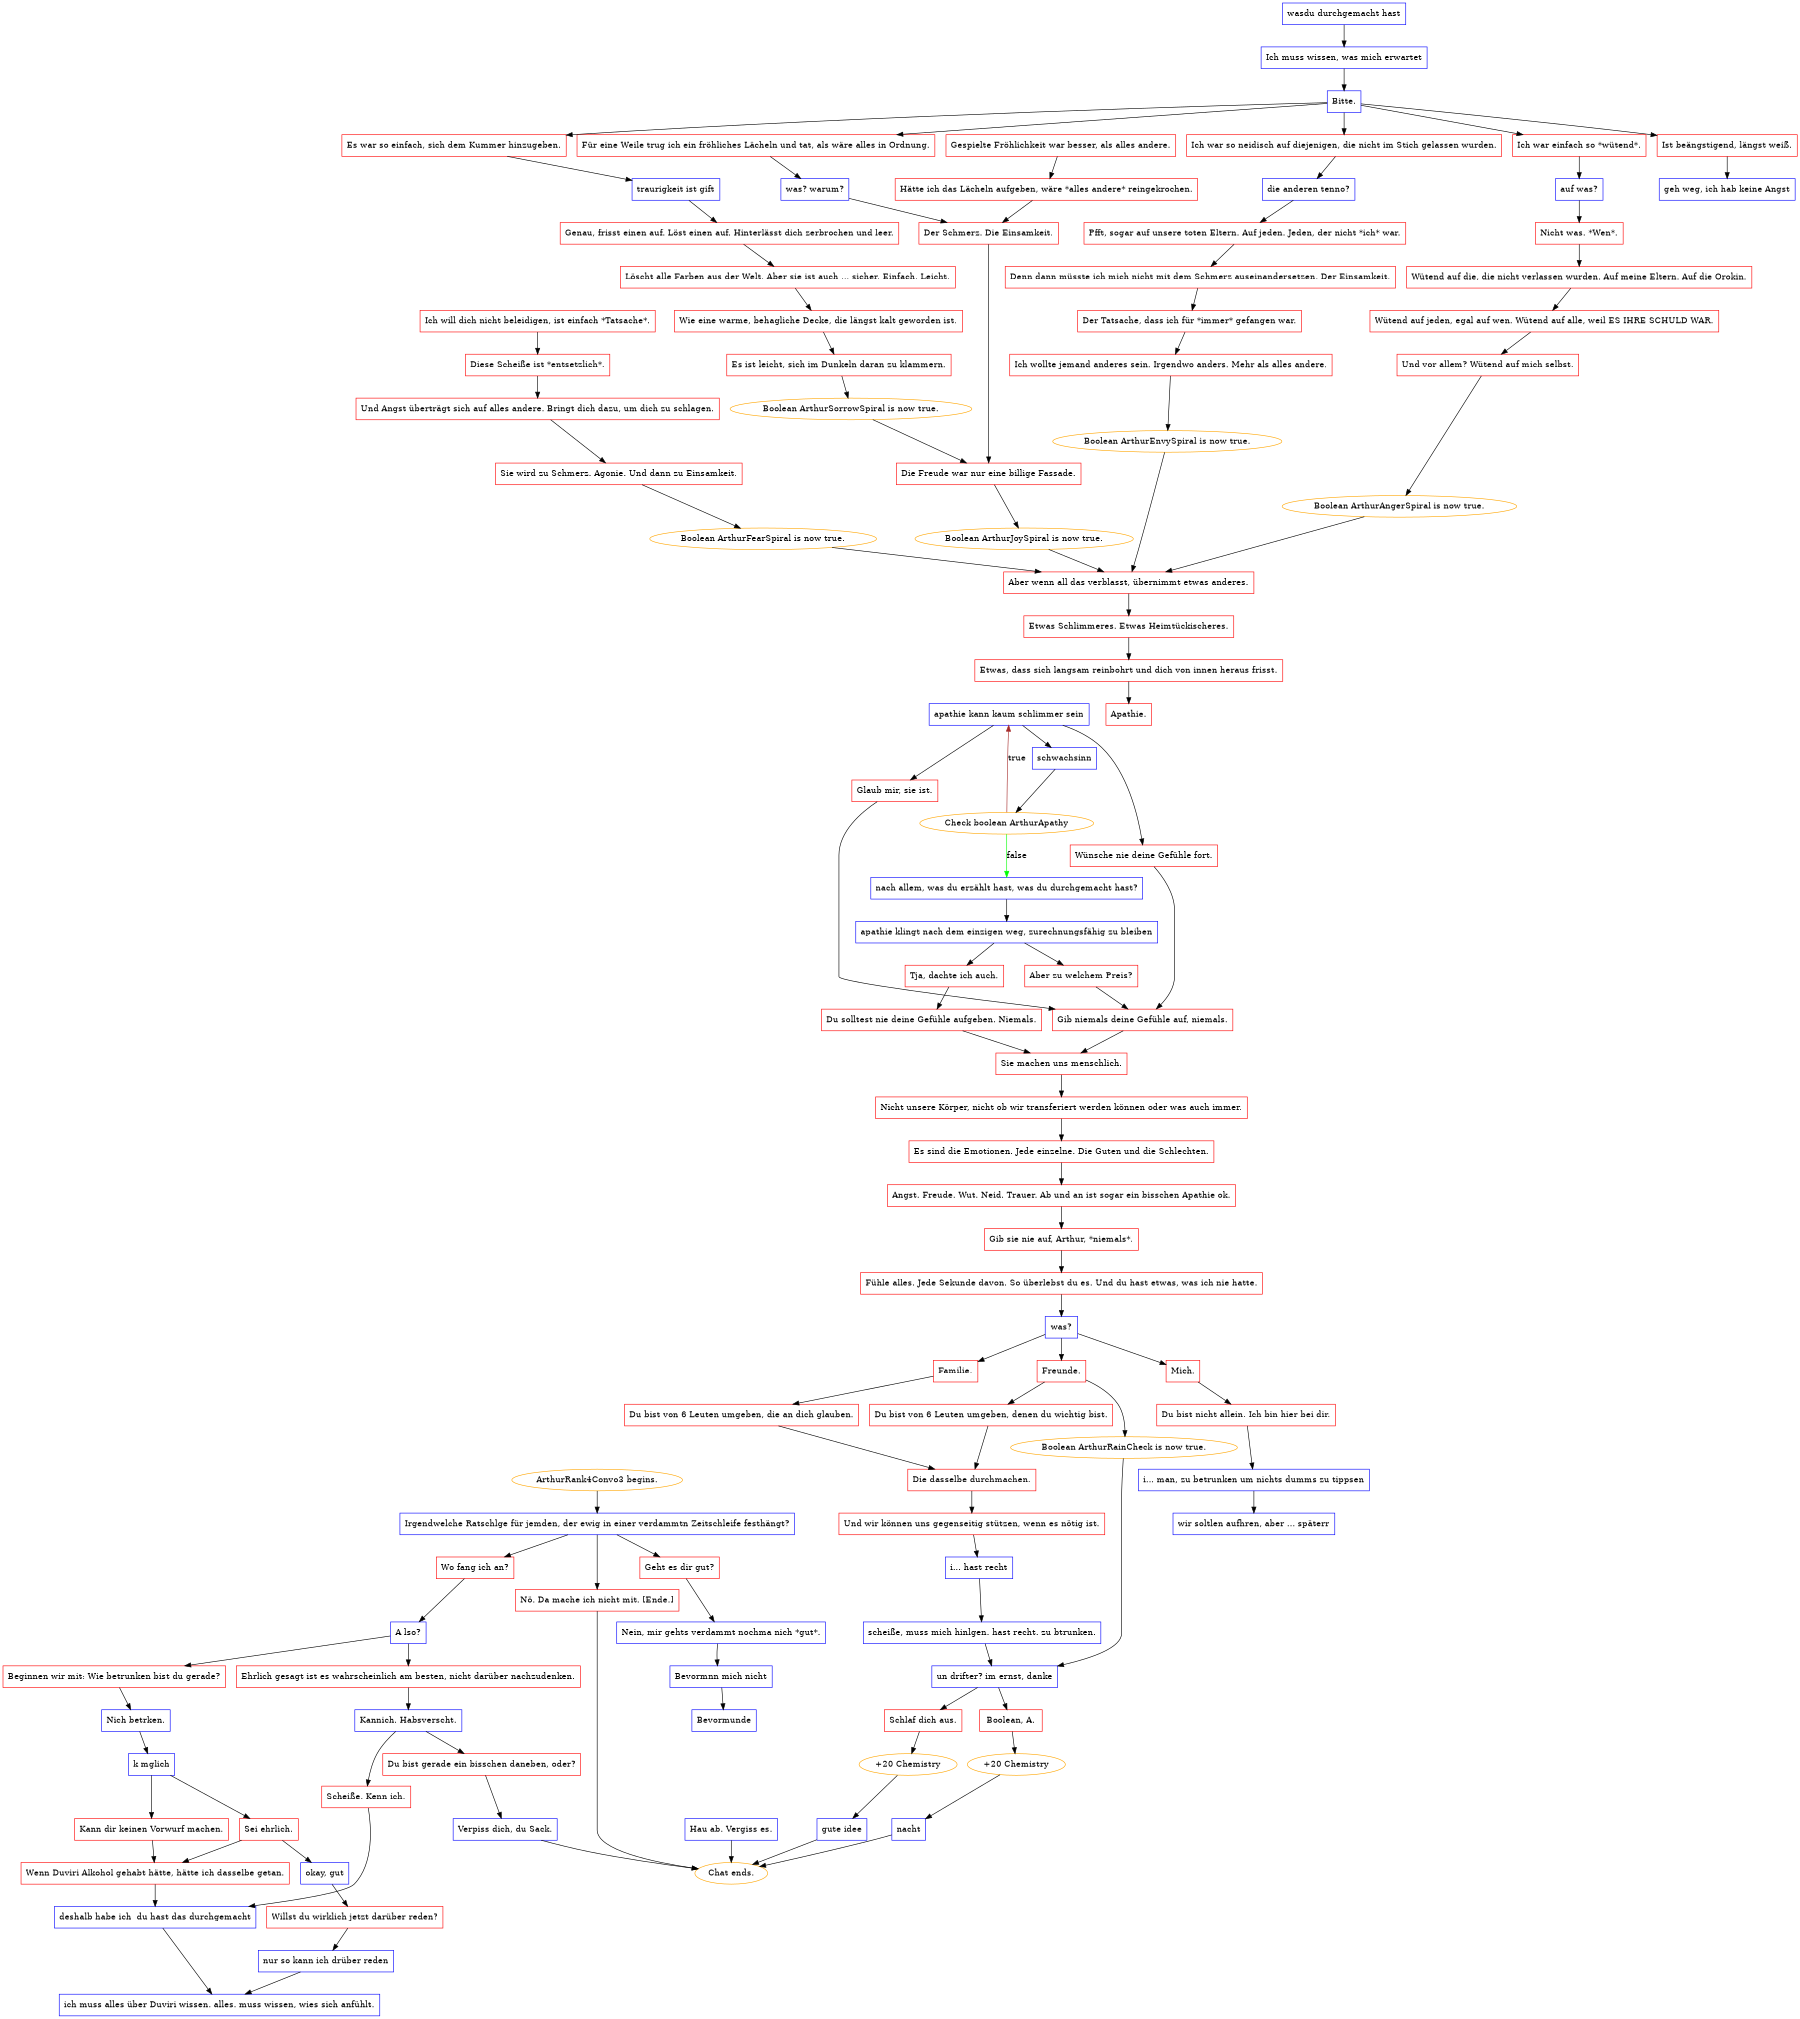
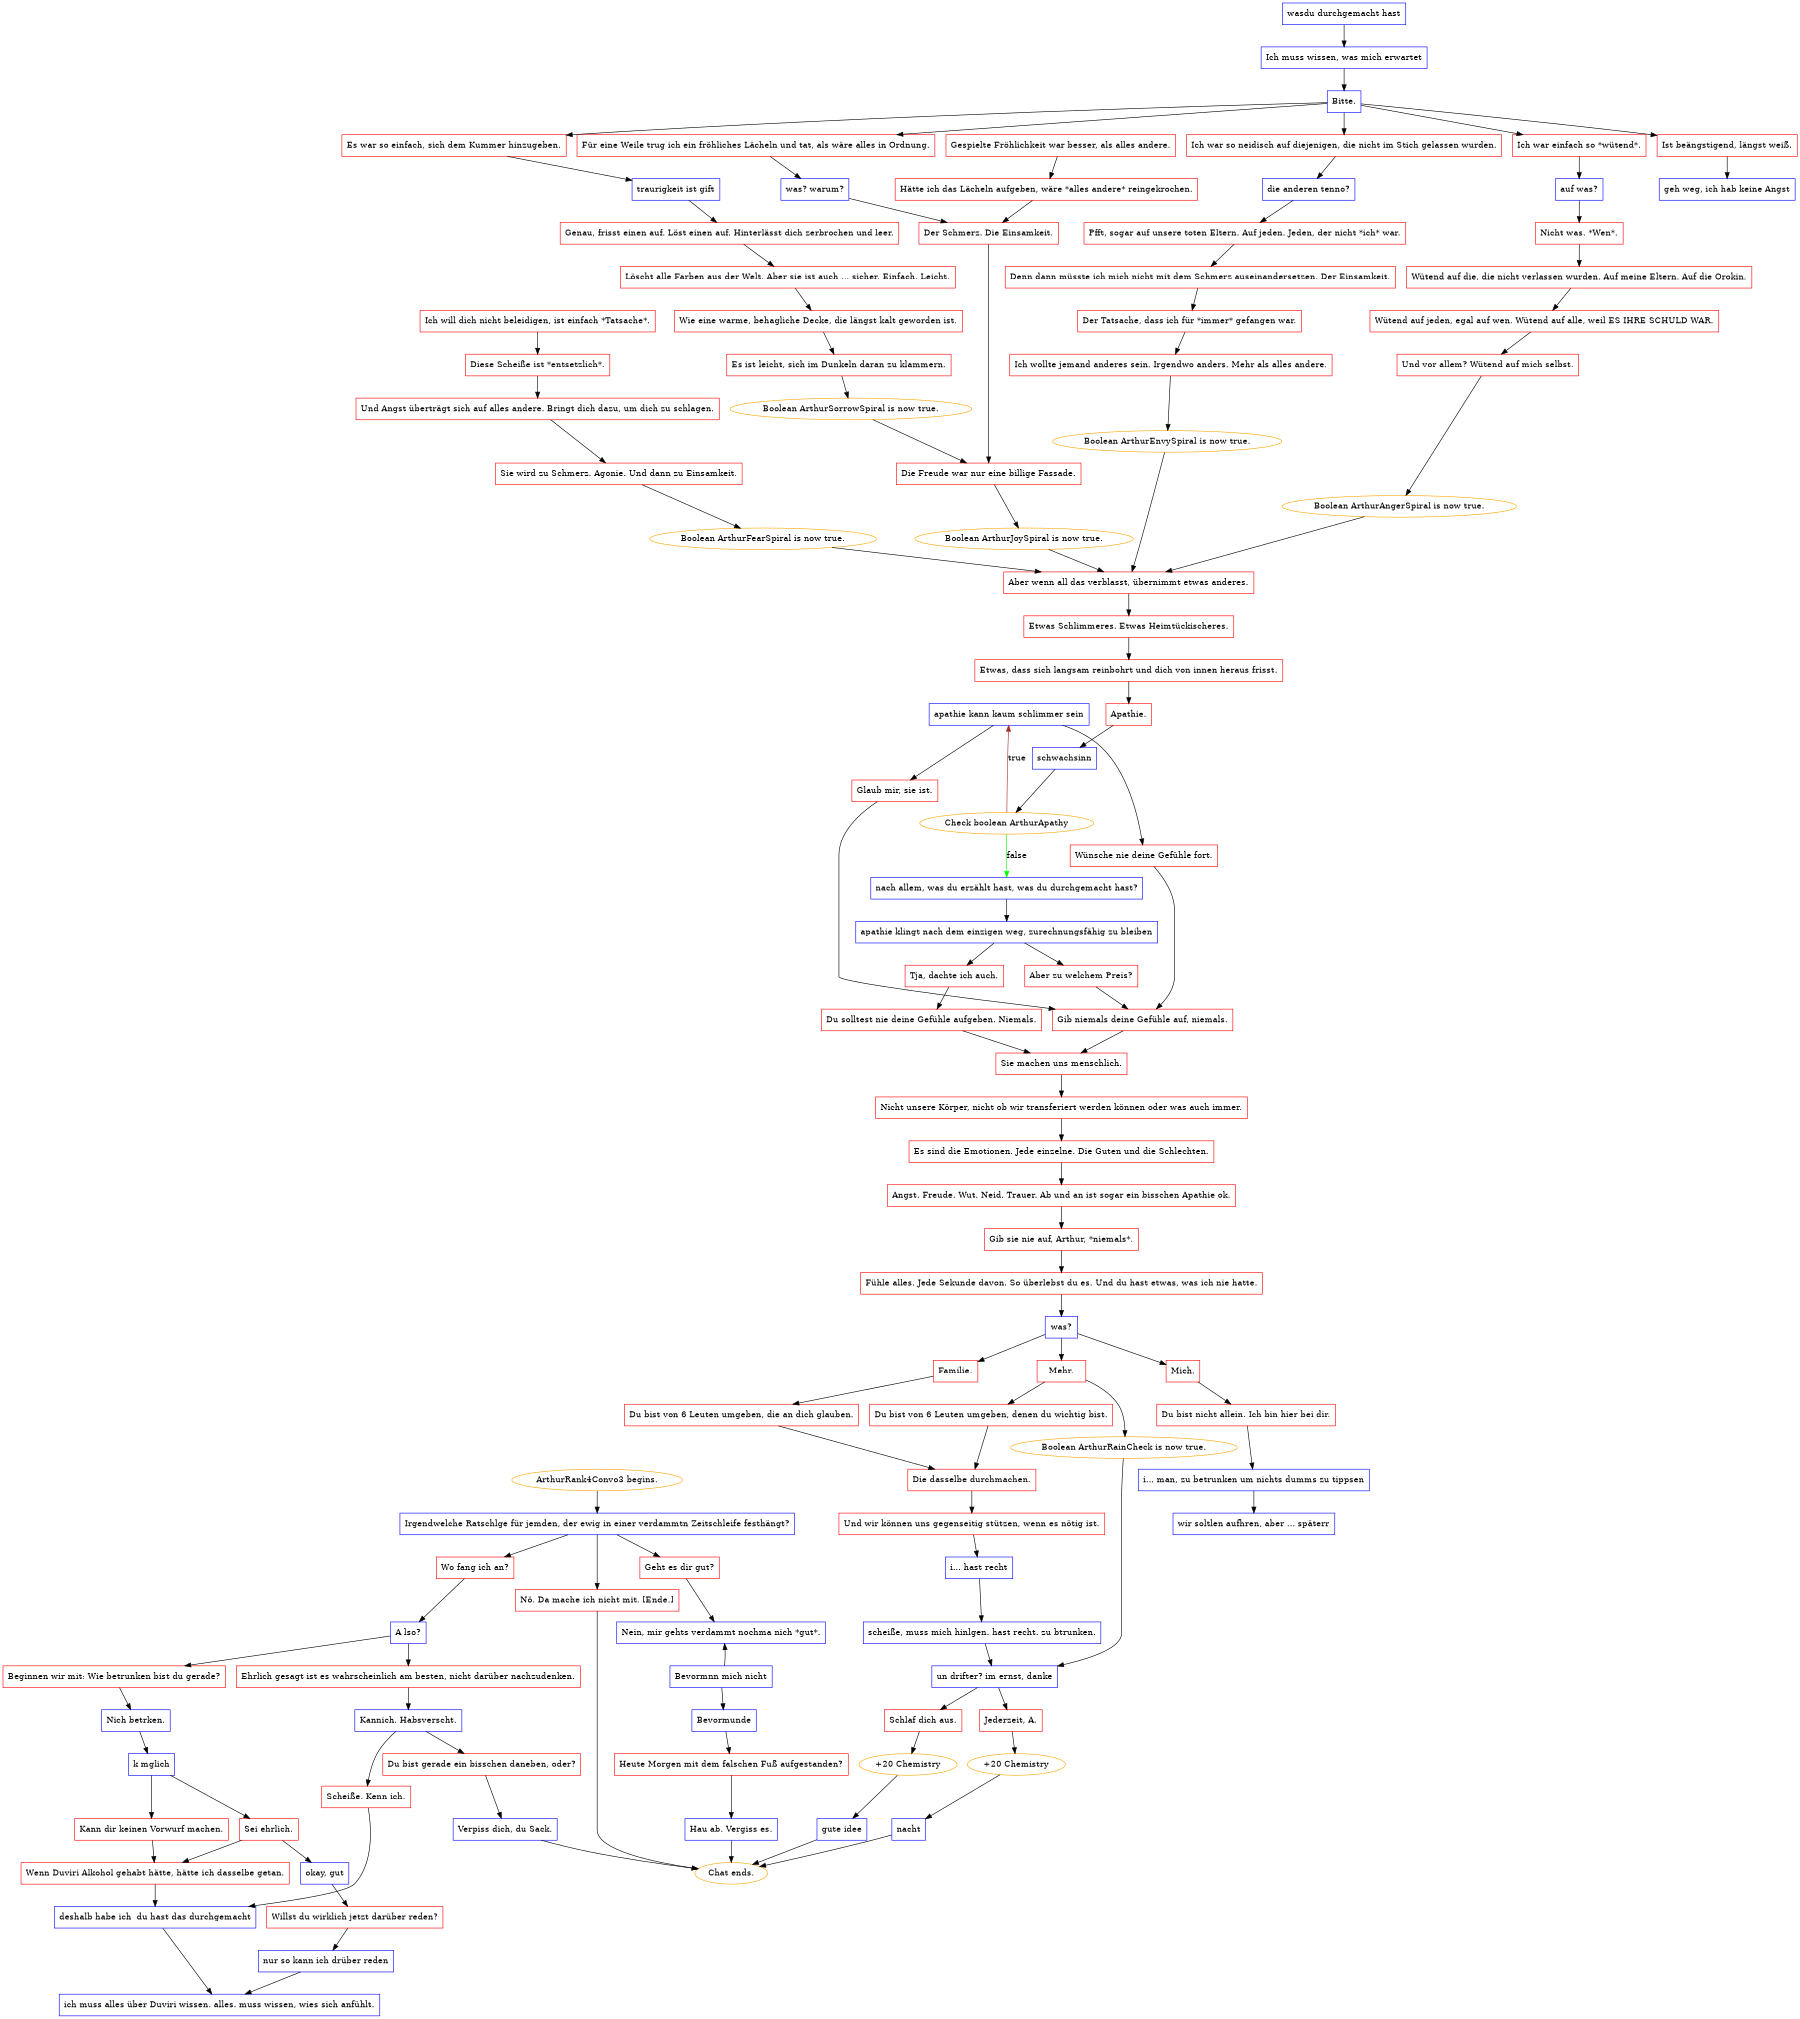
edge "apathie kann kaum schlimmer sein" -> "schwachsinn": now "Apathie." -> "schwachsinn"
node "Freunde.": label "Freunde." -> "Mehr."
edge "Nein, mir gehts verdammt nochma nich *gut*." -> "Bevormnn mich nicht": reversed
node "Boolean, A.": label "Boolean, A." -> "Jederzeit, A."
node "Heute Morgen mit dem falschen Fuß aufgestanden?": added
